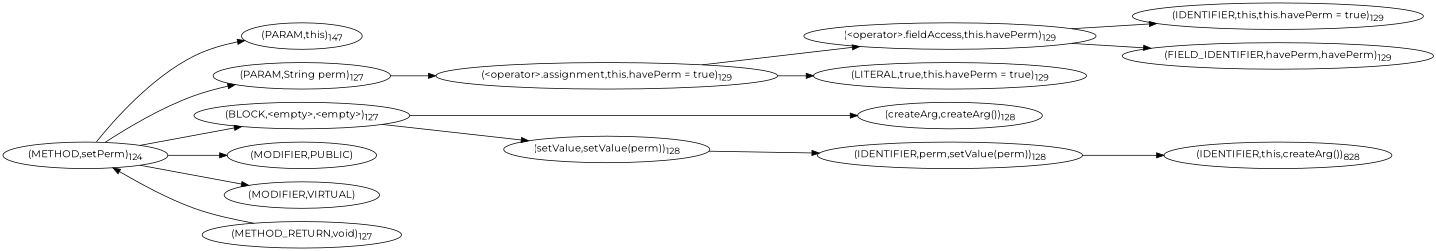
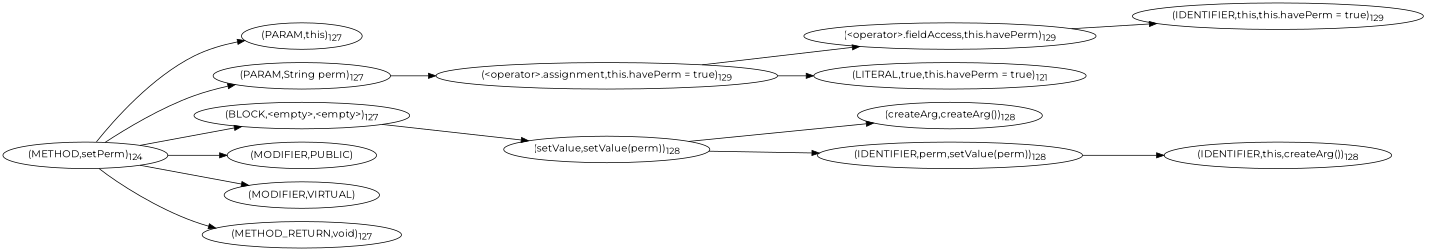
node "(PARAM,this)": text "147" -> "127"
node "(FIELD_IDENTIFIER,havePerm,havePerm)": removed
node "(LITERAL,true,this.havePerm = true)": text "129" -> "121"
edge "(BLOCK,<empty>,<empty>)" -> "(createArg,createArg())": now "(setValue,setValue(perm))" -> "(createArg,createArg())"
node "(IDENTIFIER,this,createArg())": text "828" -> "128"
edge "(METHOD_RETURN,void)" -> "(METHOD,setPerm)": reversed
